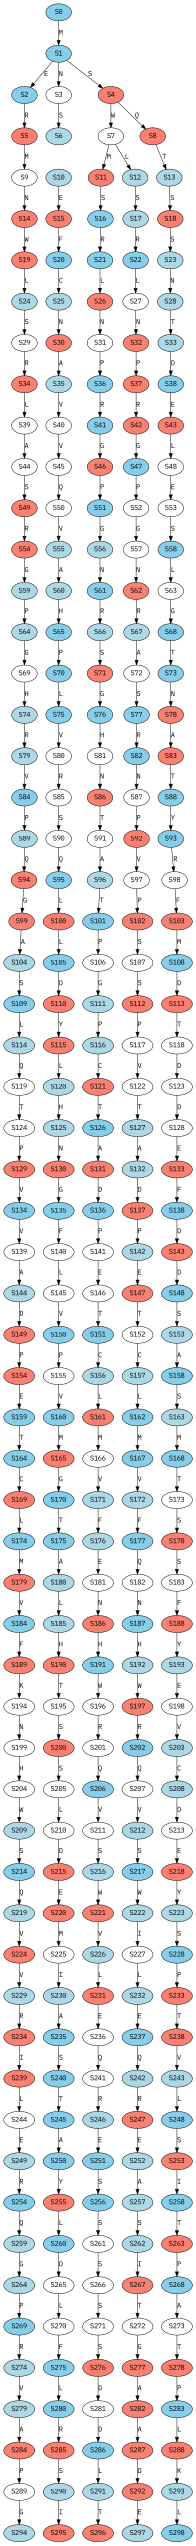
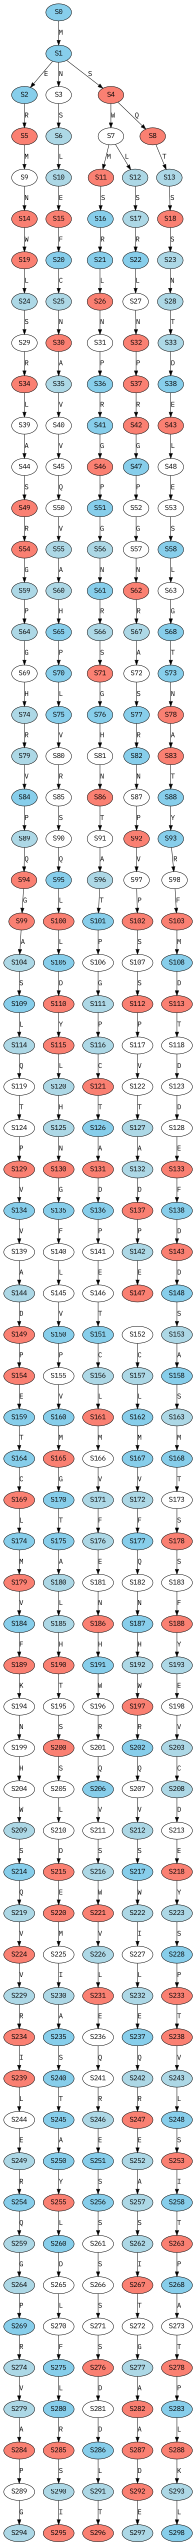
edge "S6" -> "S10": added, label "L"
edge "S147" -> "S152": removed, label "T"
node "S277": fillcolor salmon -> lightblue
